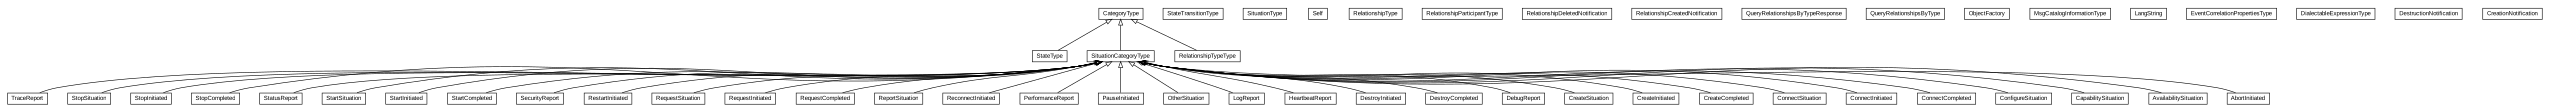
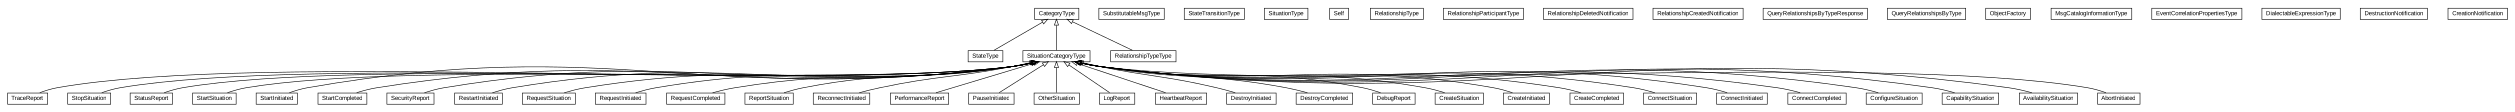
node "SubstitutableMsgType": added
node "LangString": removed
node "StopInitiated": removed
node "StopCompleted": removed
